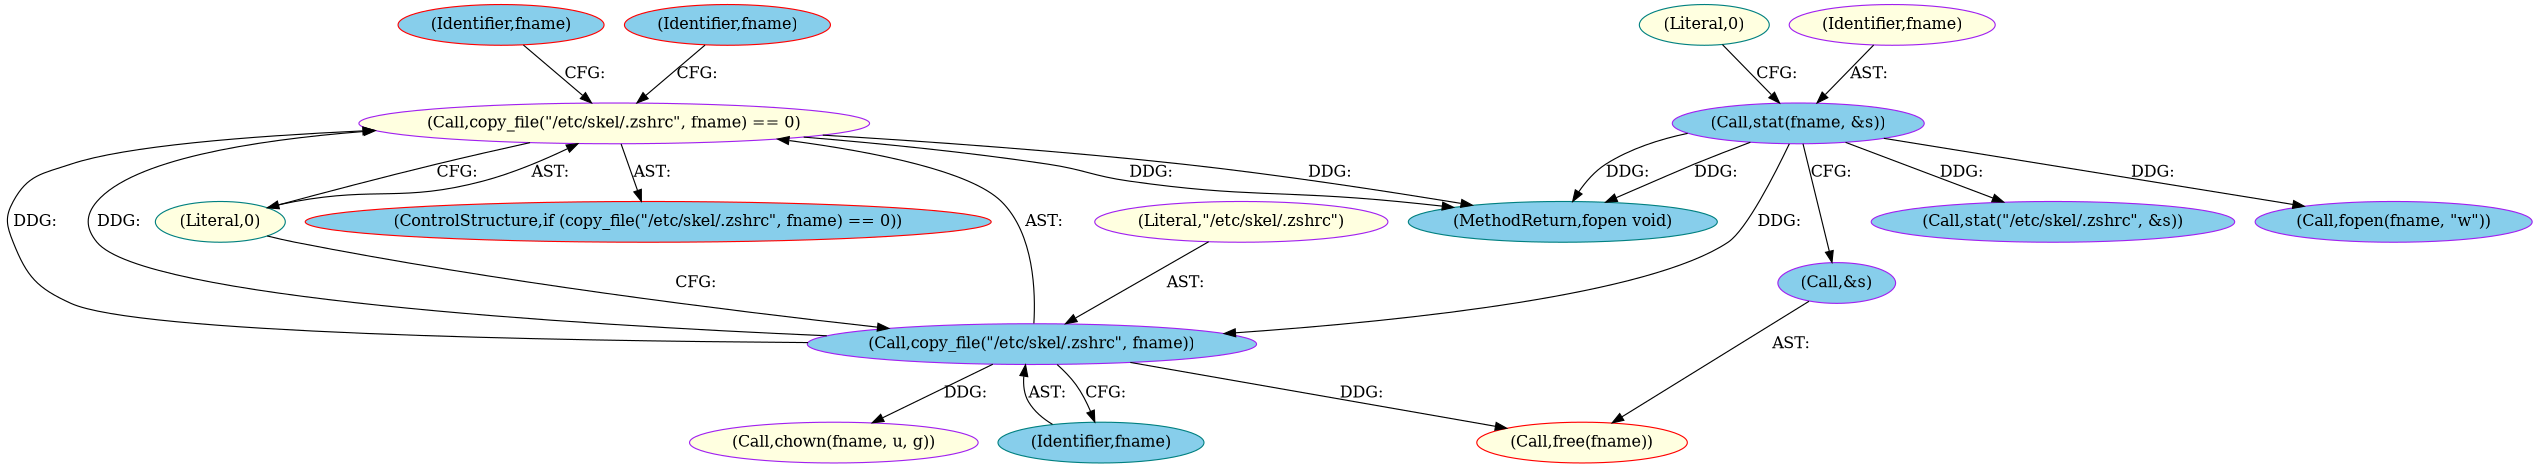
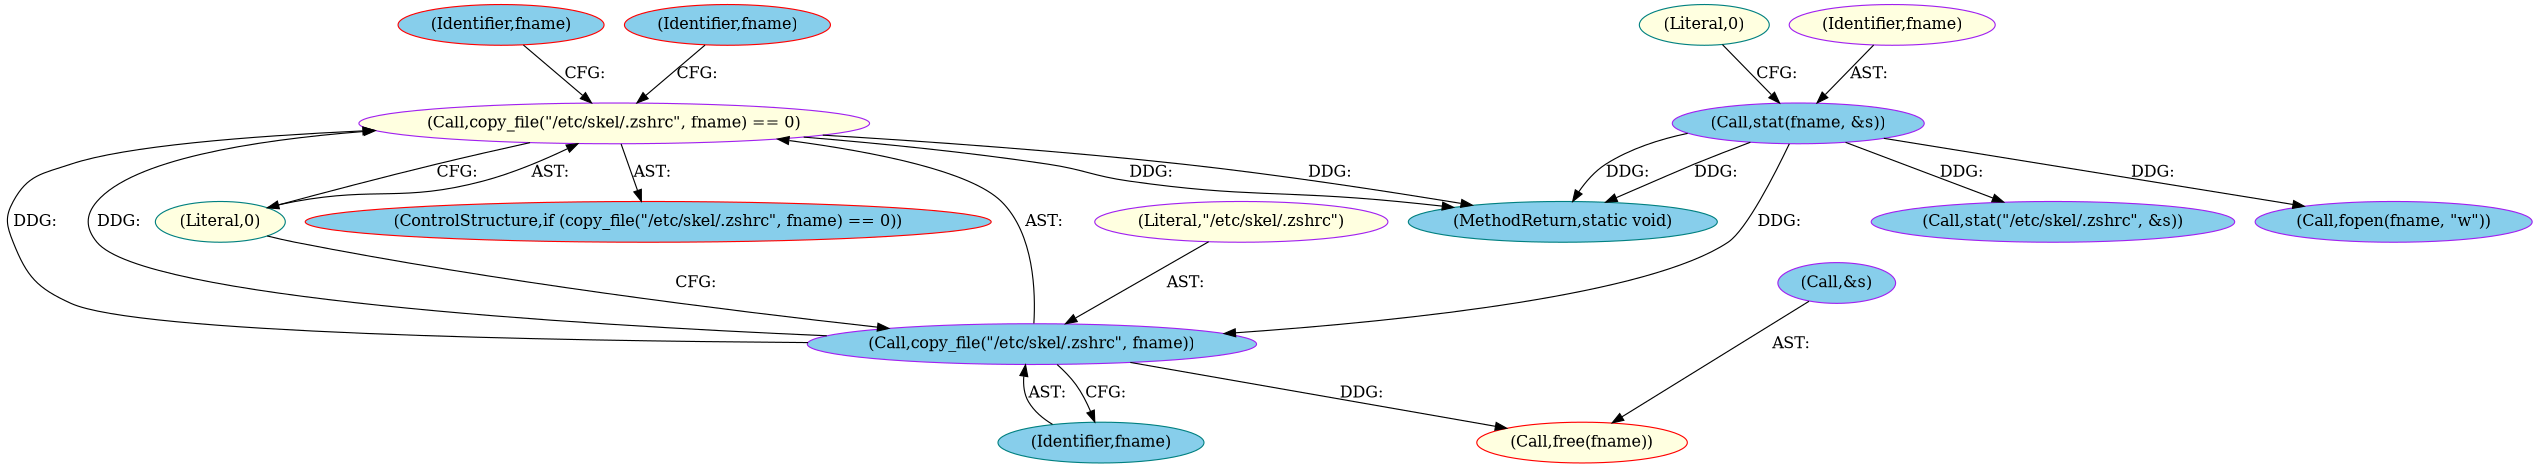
edge "(Call,stat(fname, &s))" -> "(Call,&s)": removed, label "CFG:"
node "(MethodReturn,fopen void)": label "(MethodReturn,fopen void)" -> "(MethodReturn,static void)"
node "(Call,chown(fname, u, g))": removed
